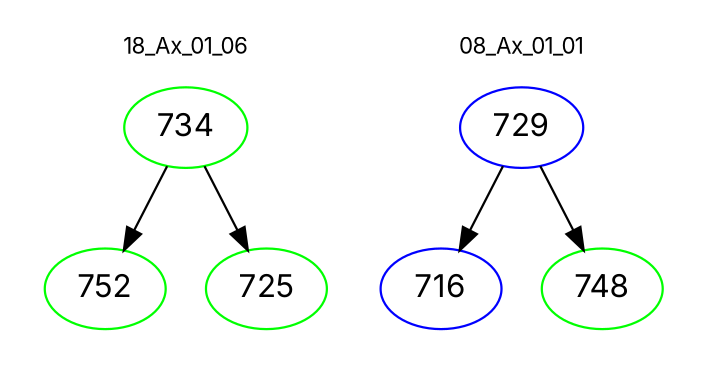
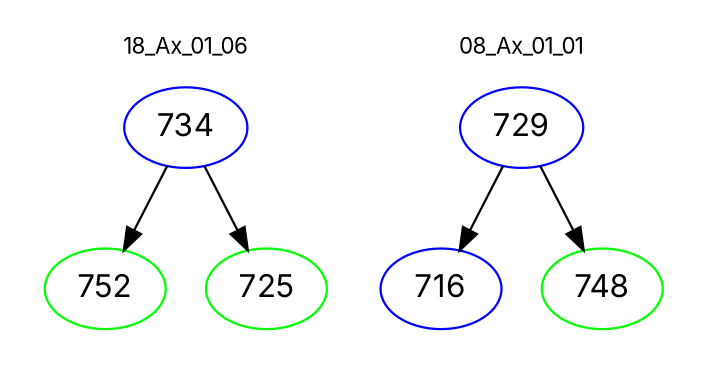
node "734": color green -> blue
